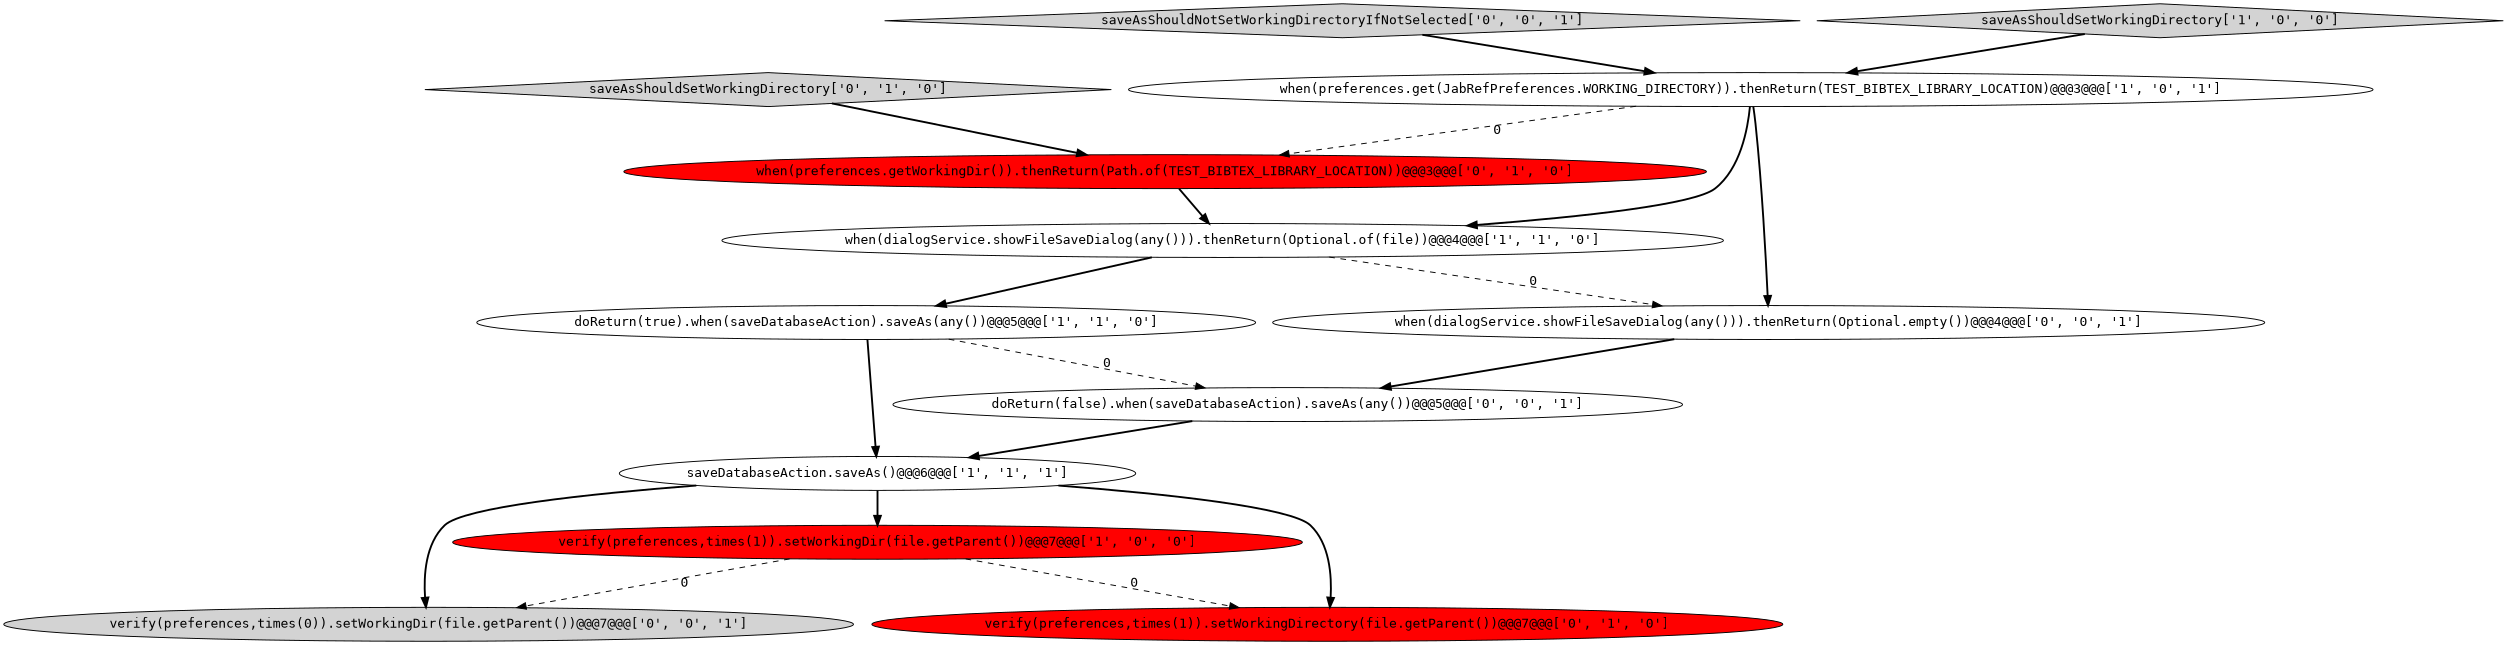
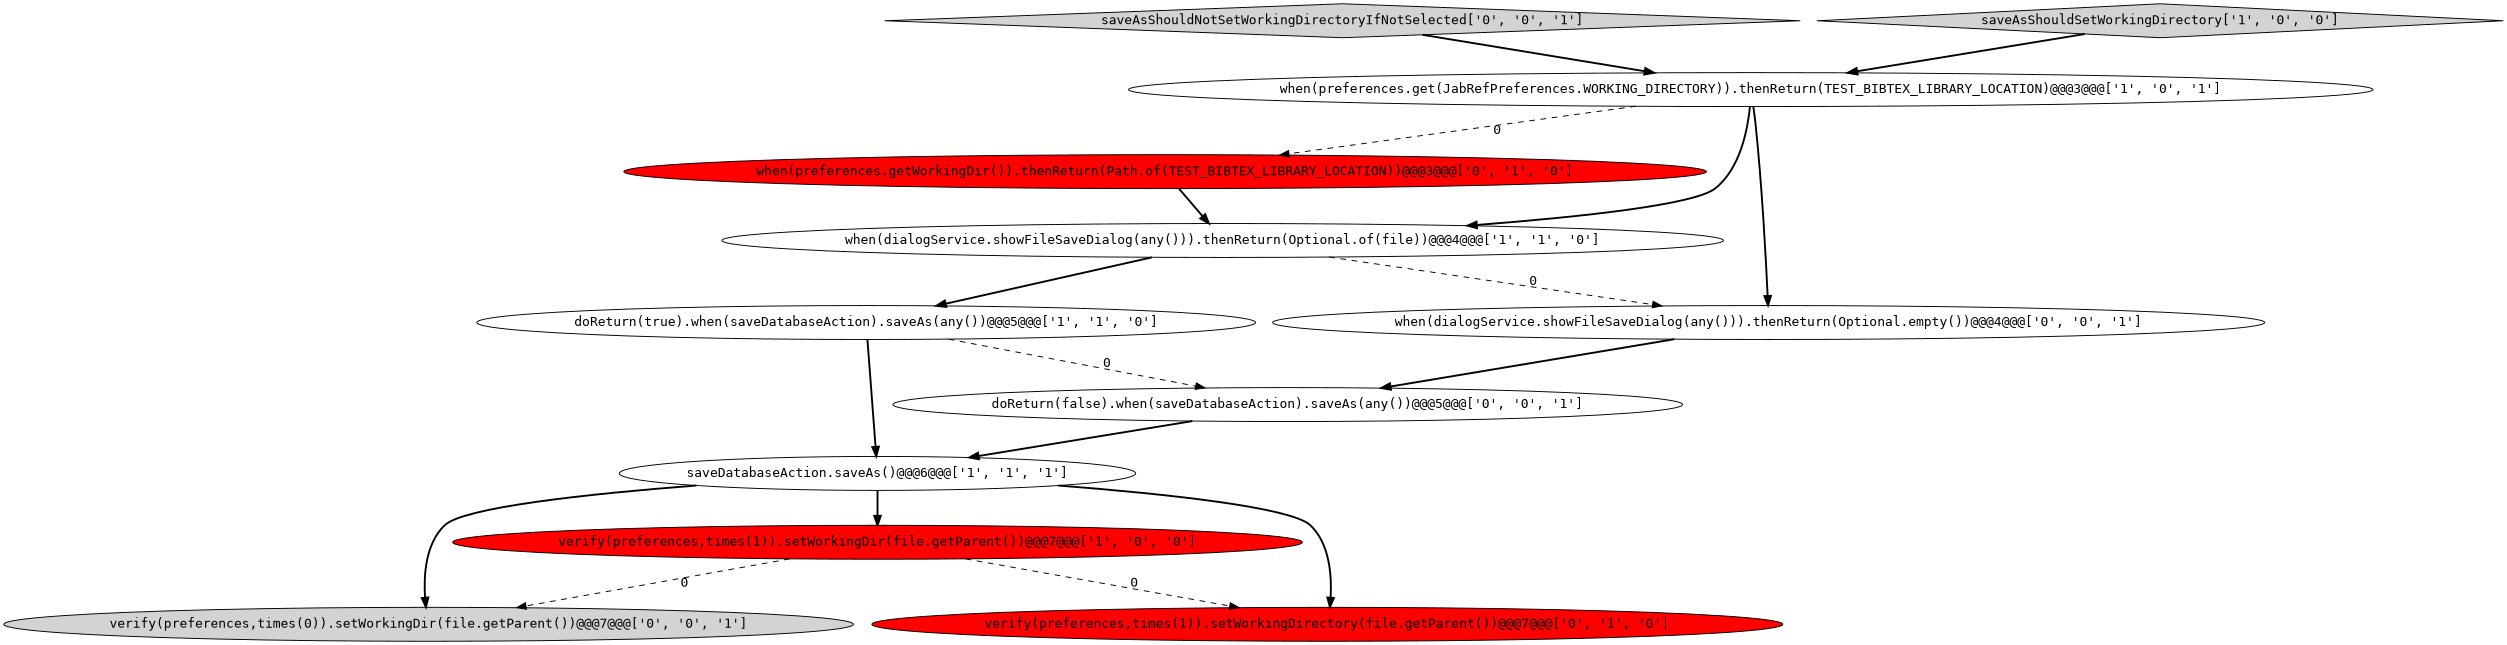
node "saveAsShouldSetWorkingDirectory['0', '1', '0']": removed
